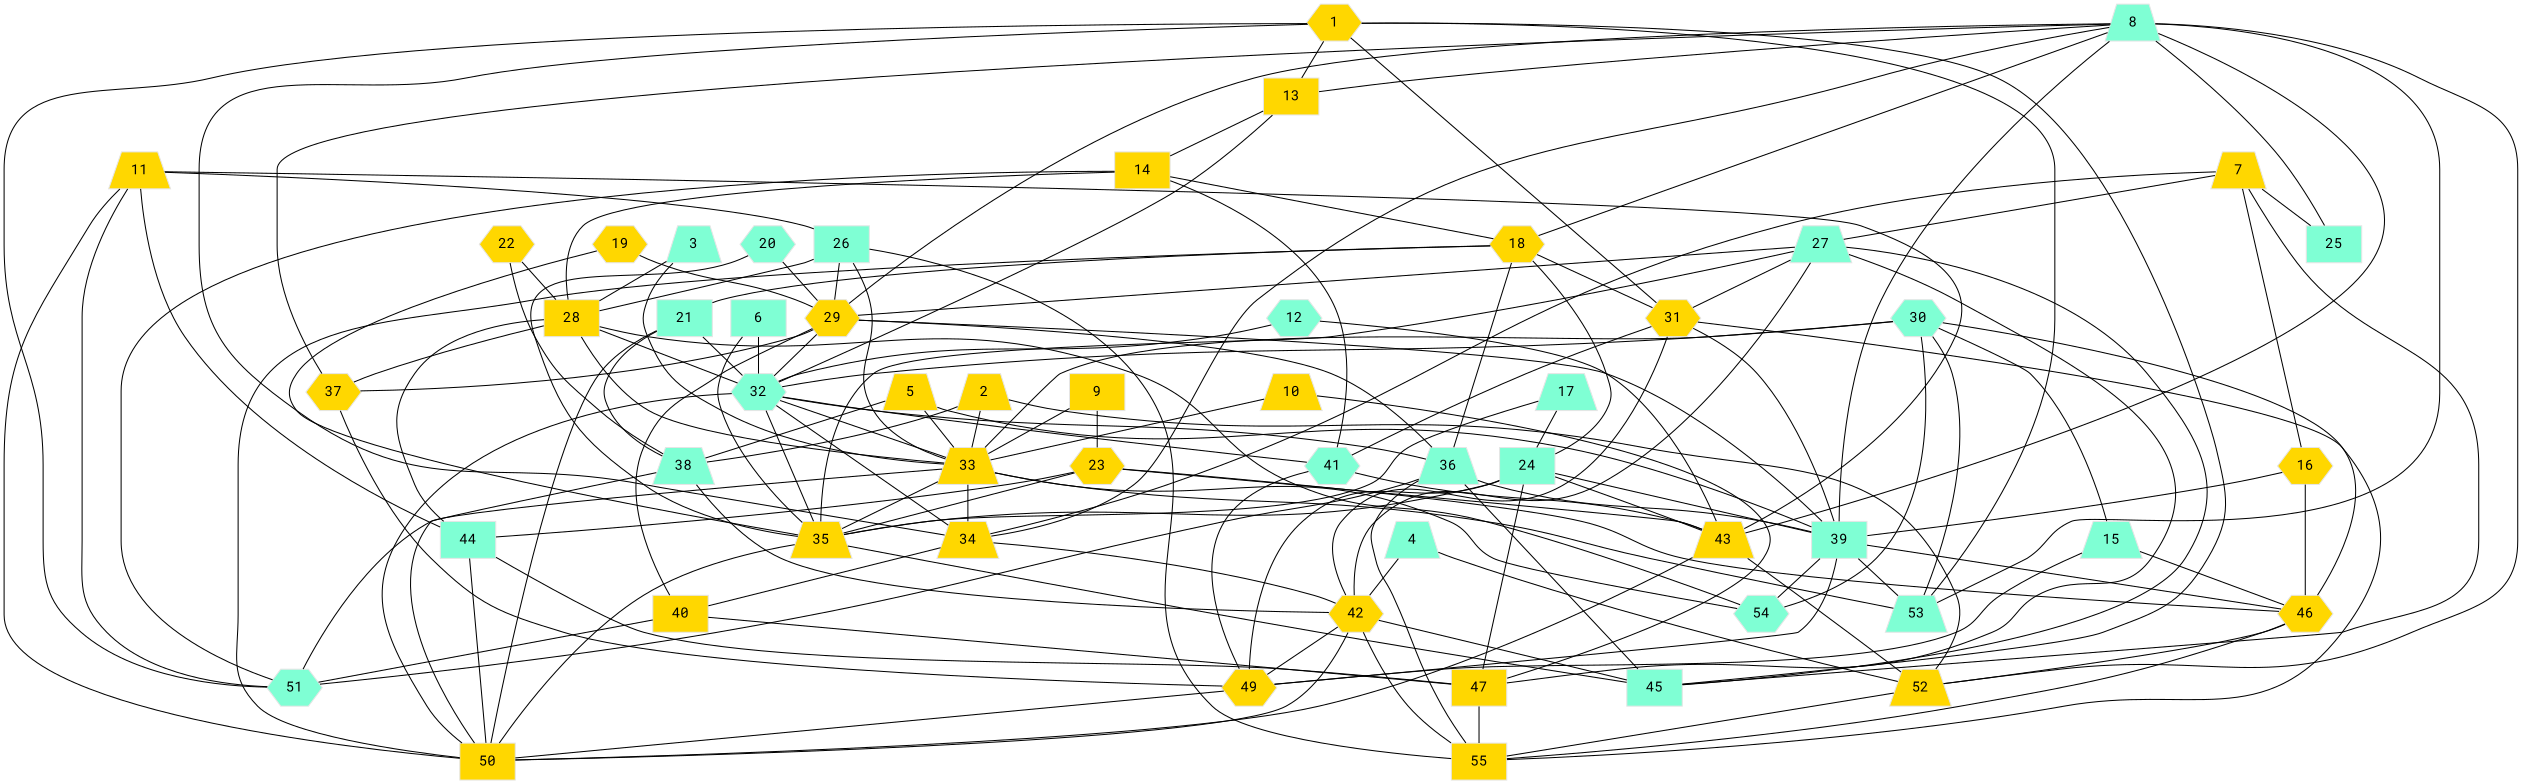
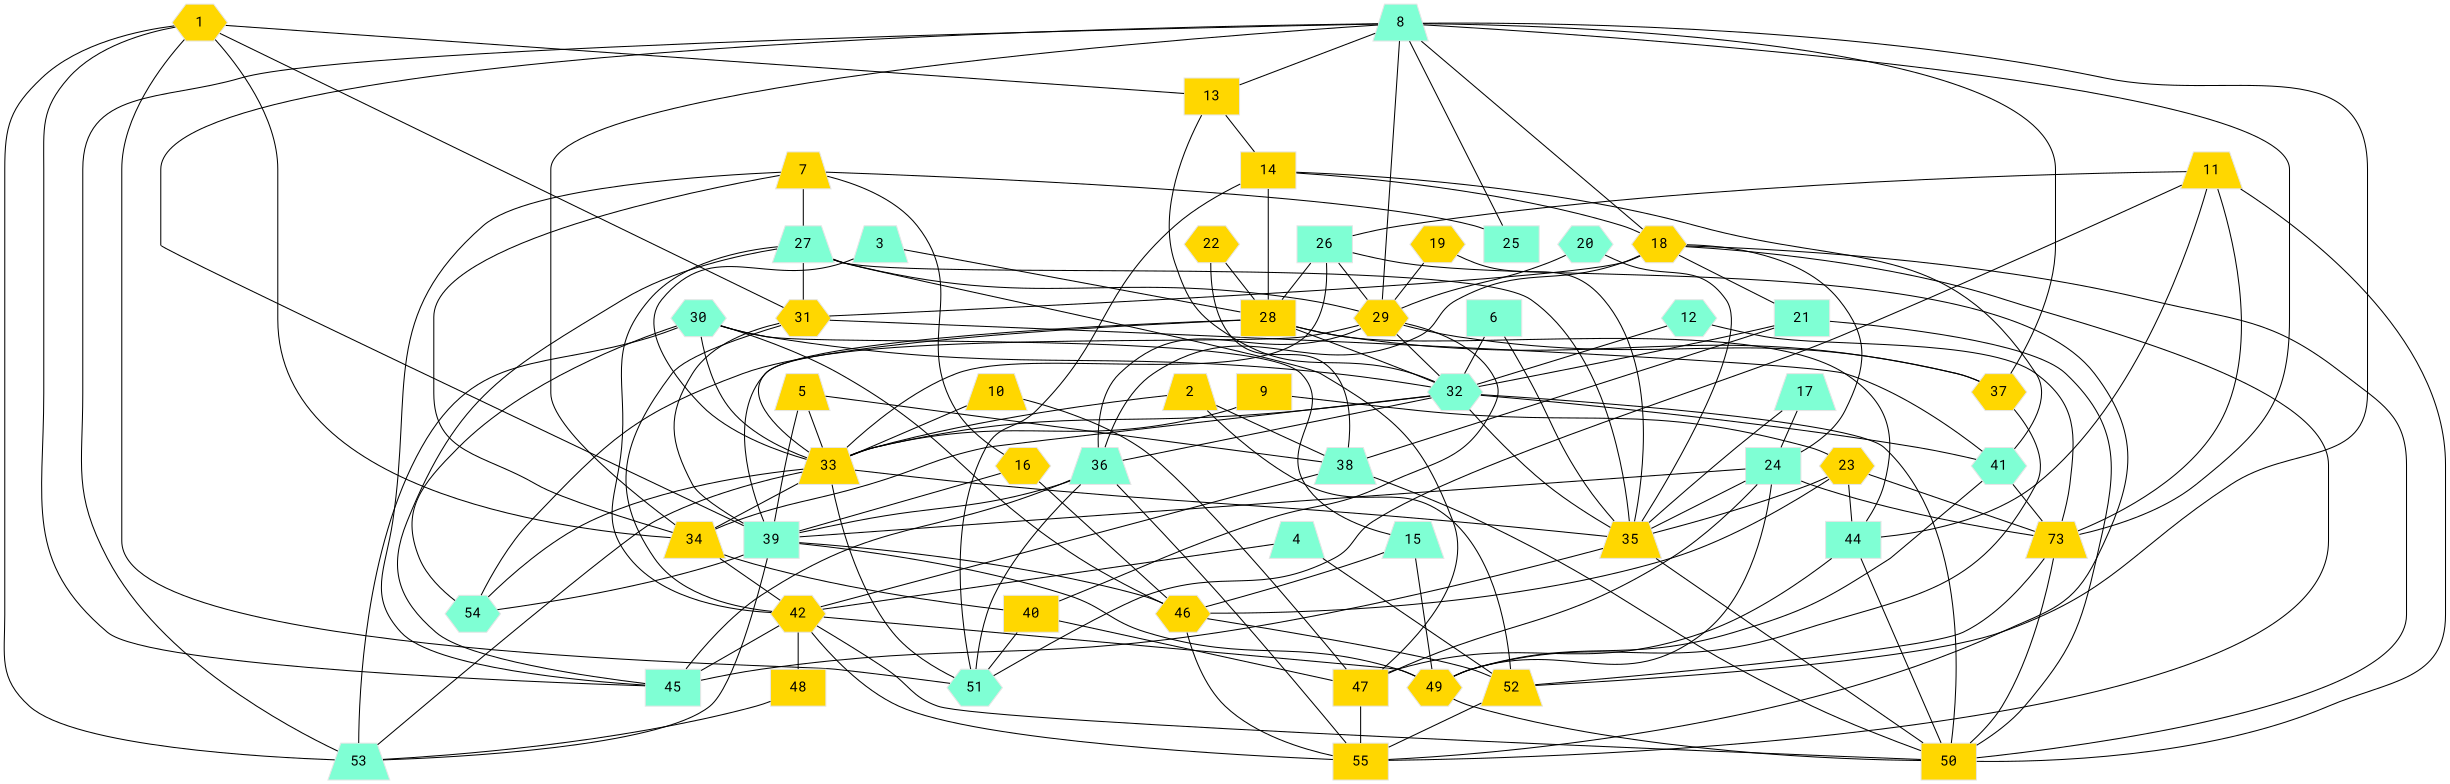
node "43": label "43" -> "73"
edge "31" -- "55": now "18" -- "55"
node "48": added
